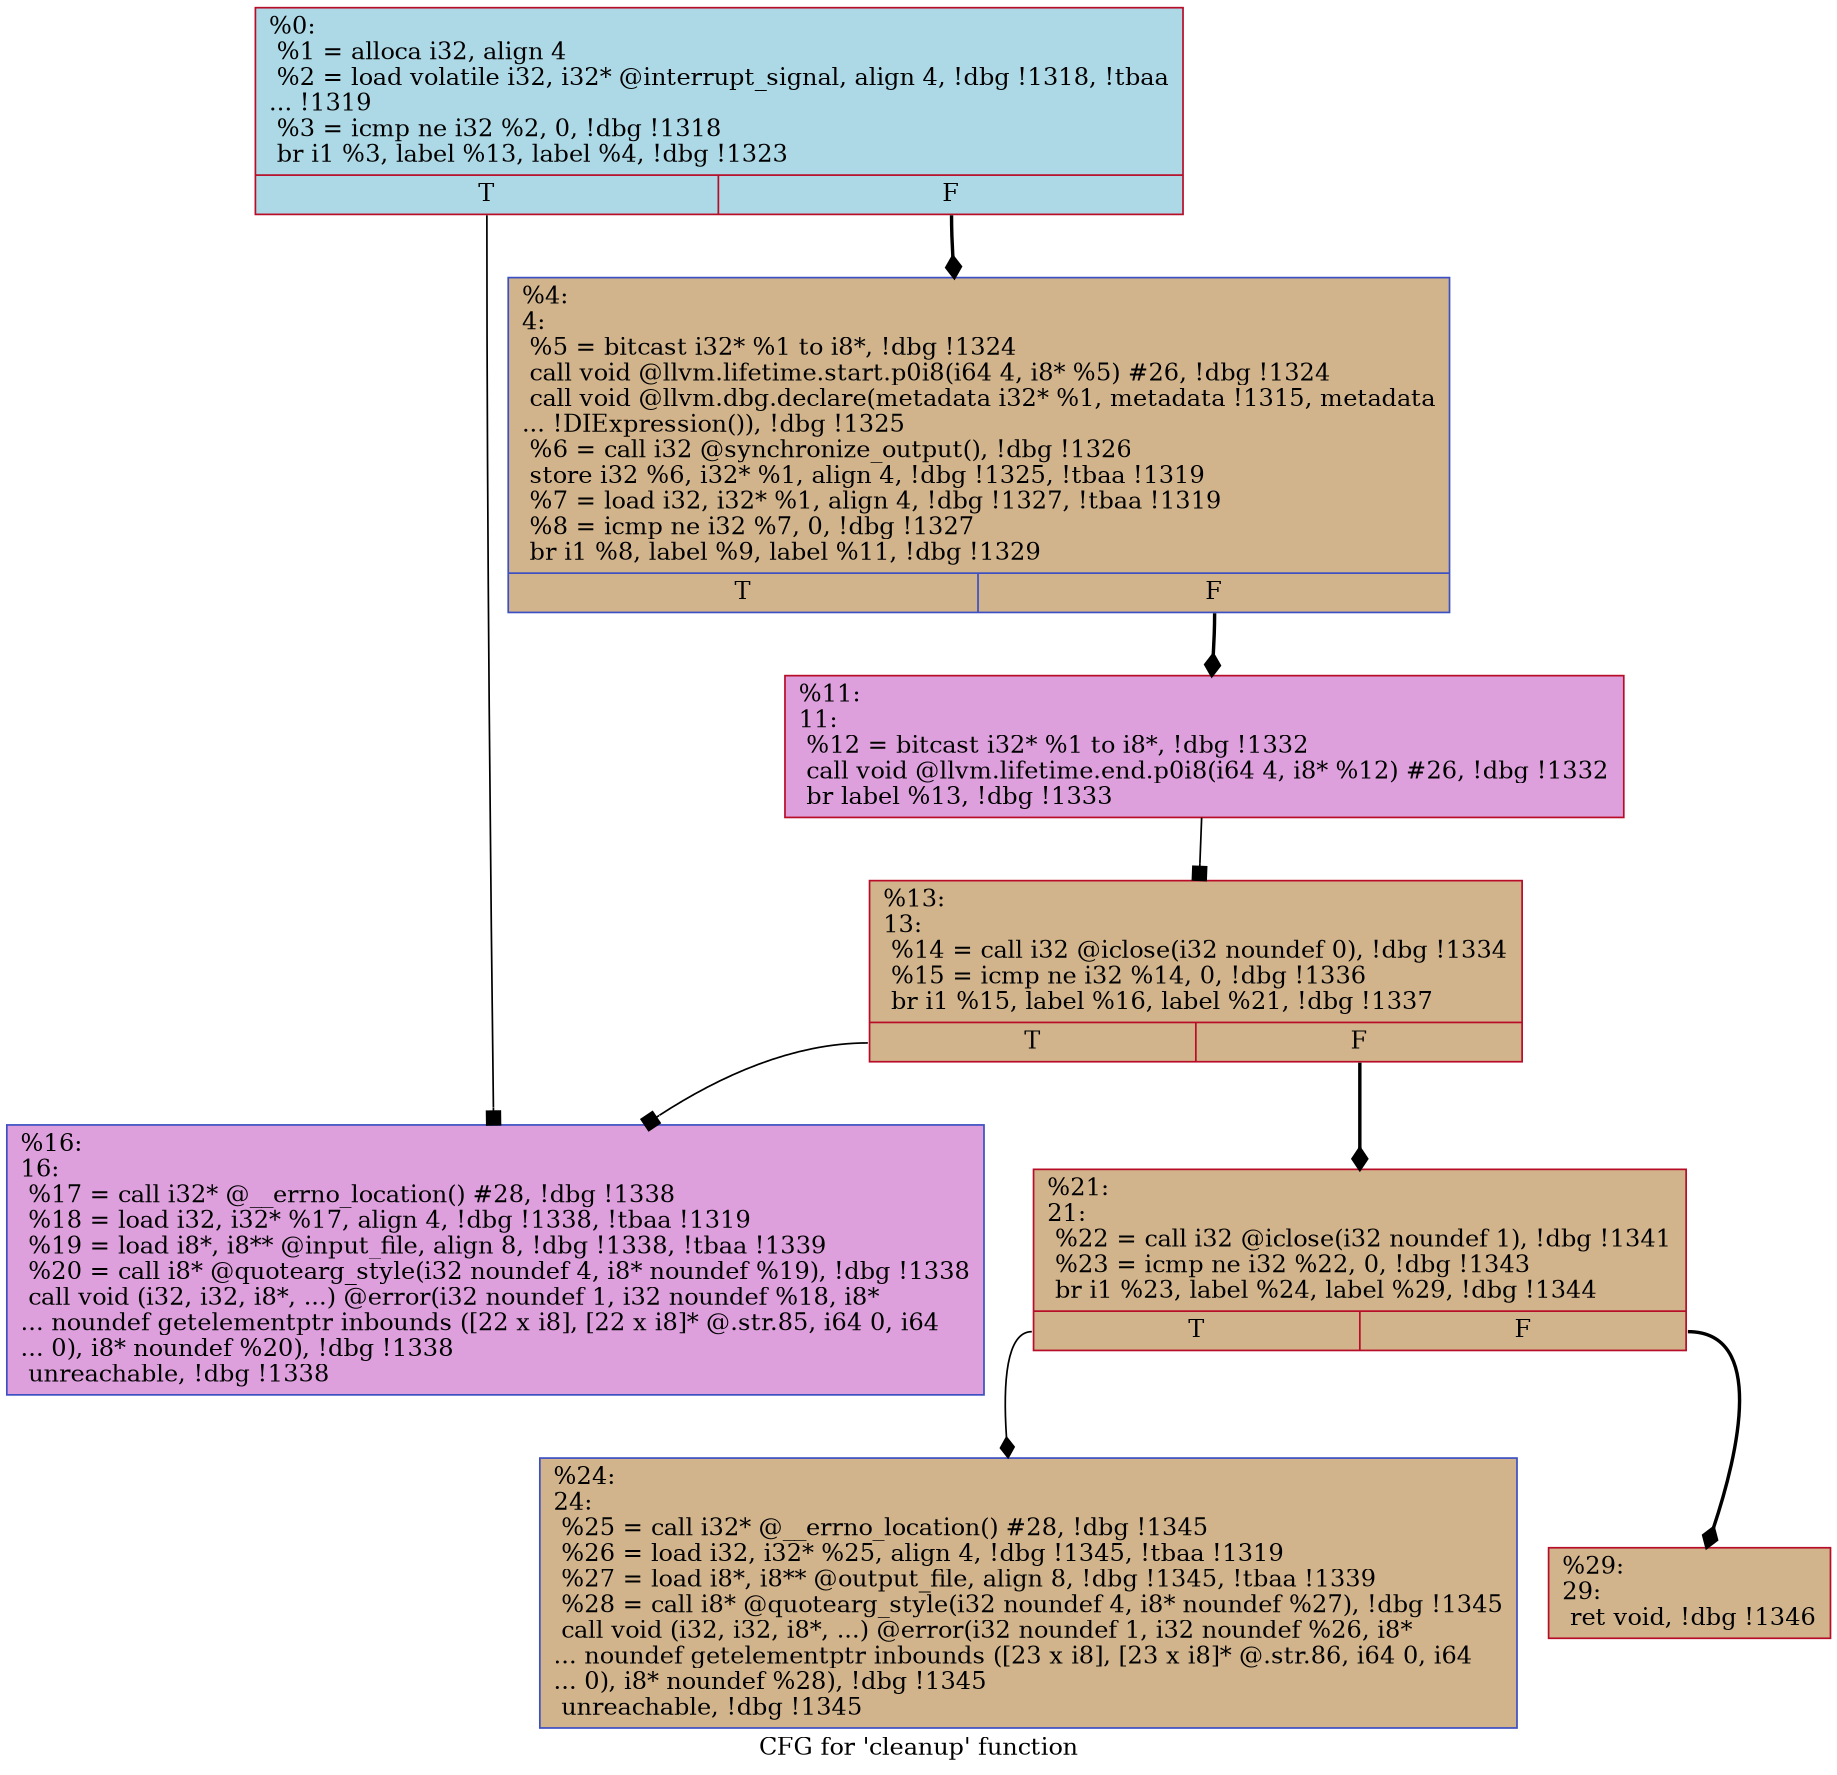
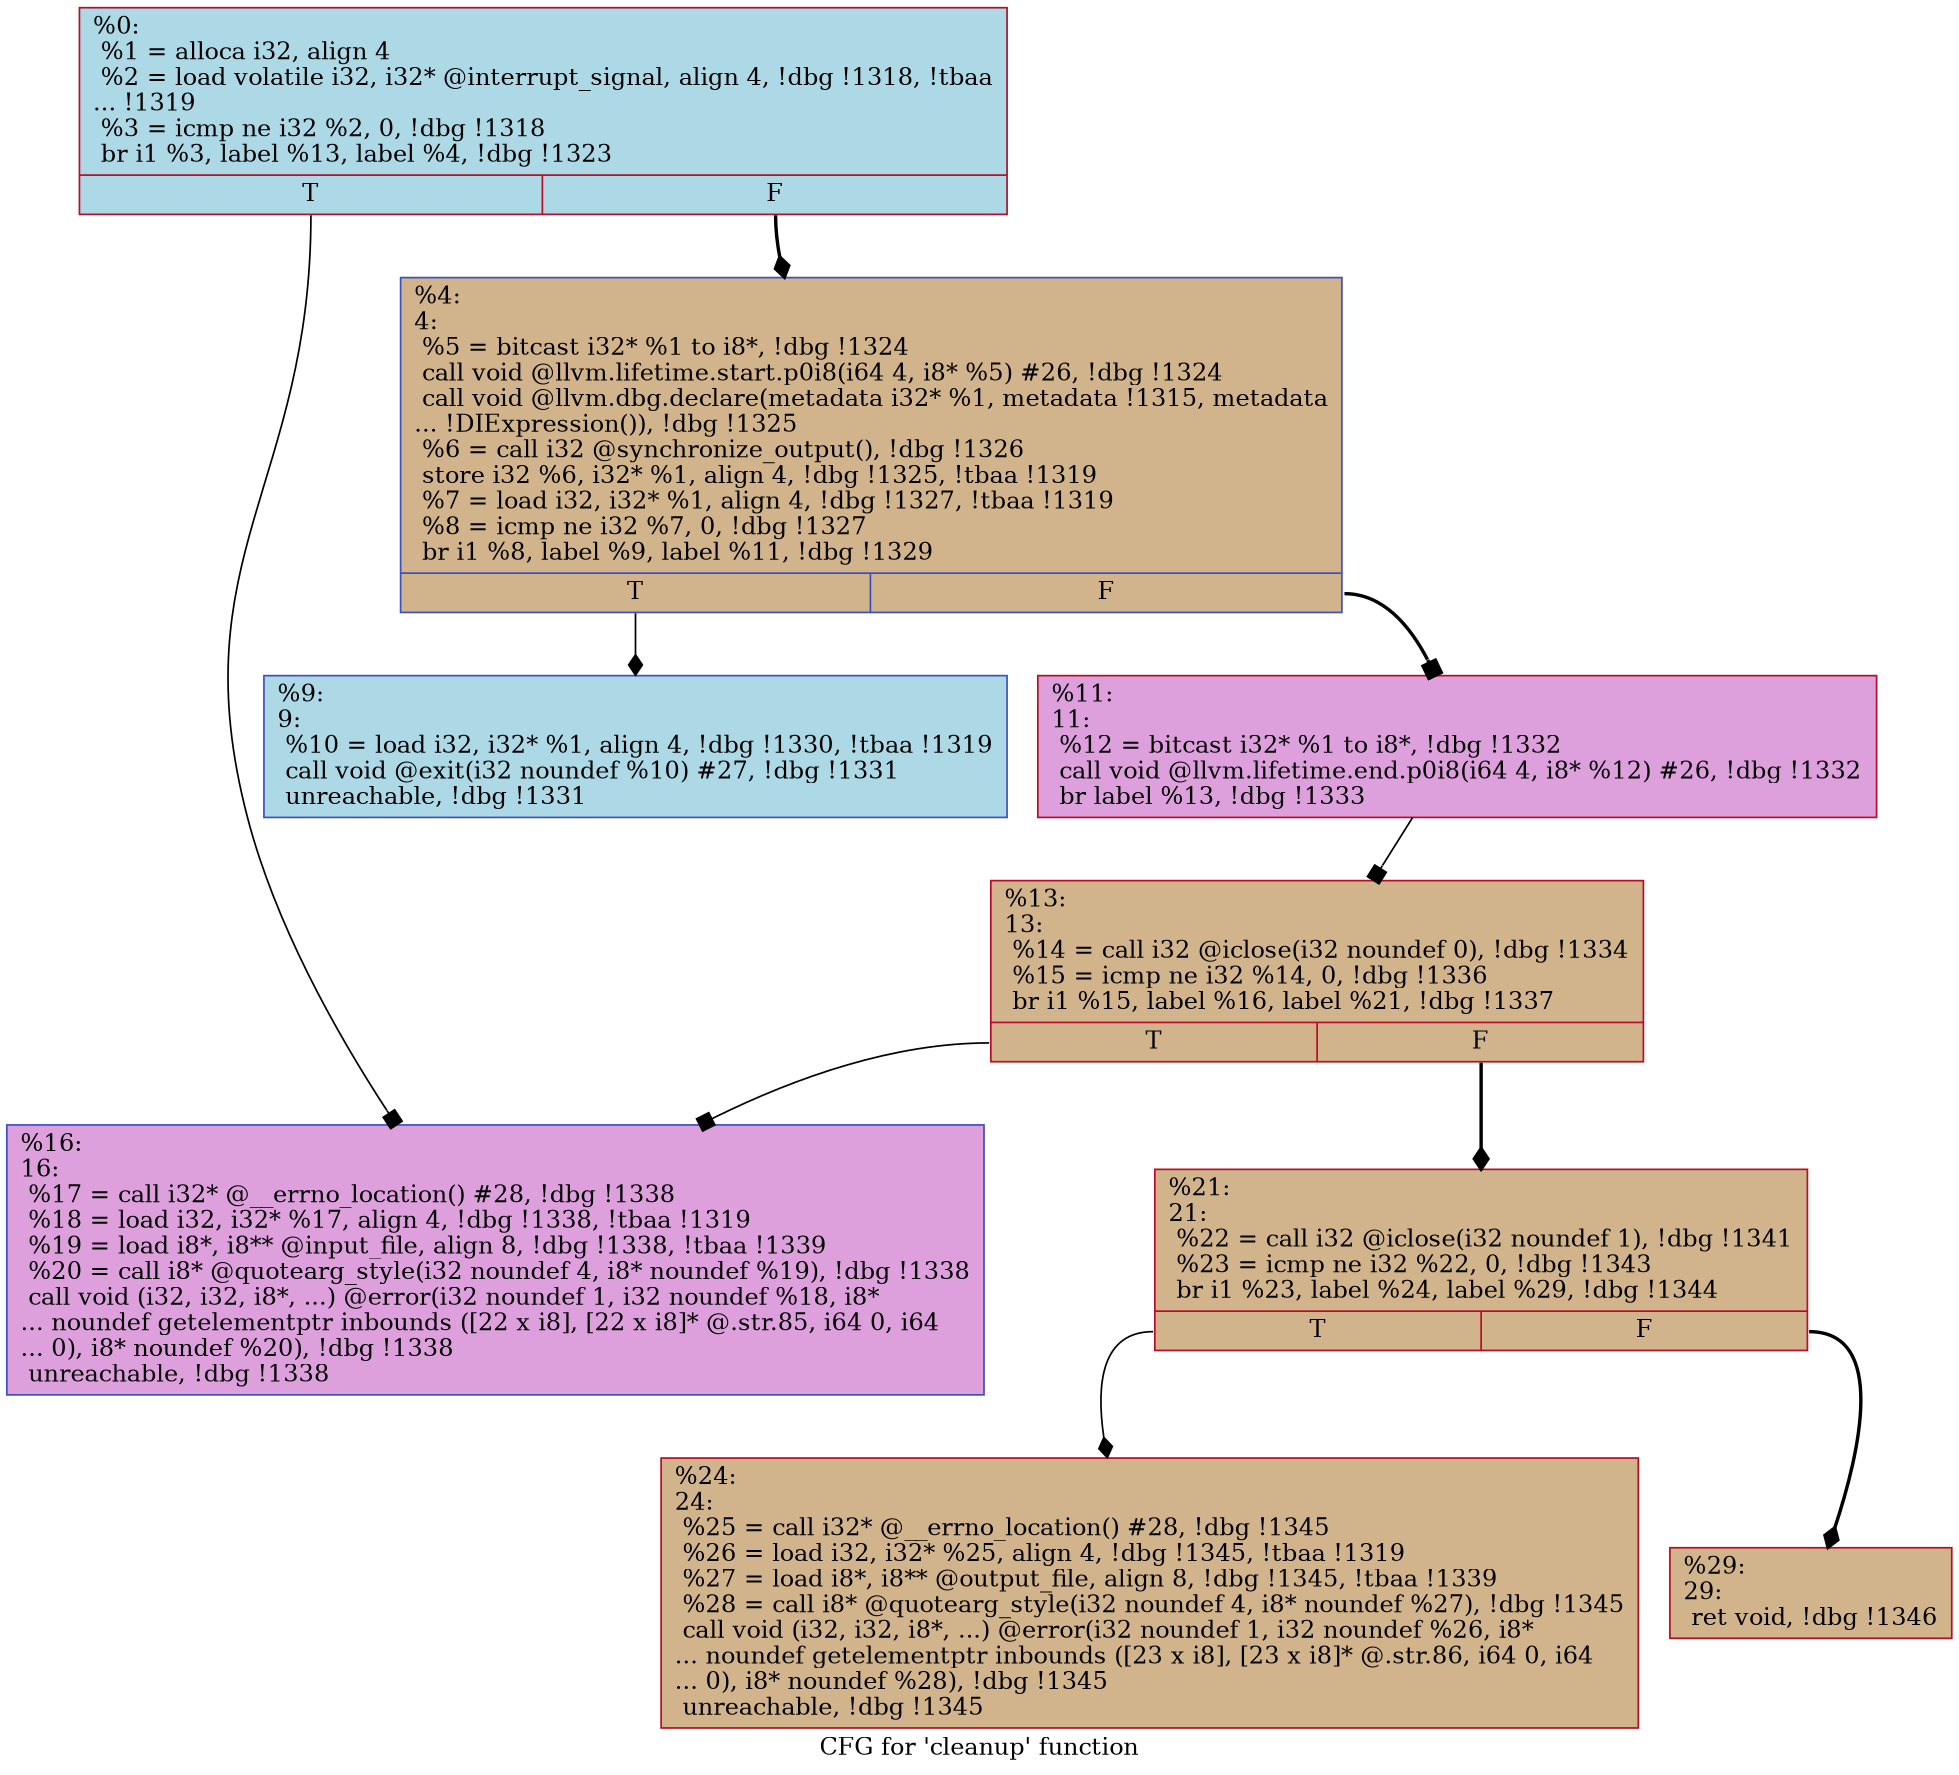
edge "%4:" -> "%11:": arrowhead diamond -> box
node "%9:": added
node "%24:": color #3d50c3ff -> #b70d28ff
